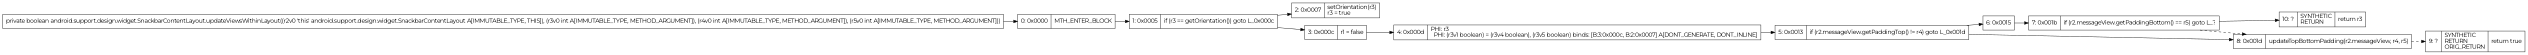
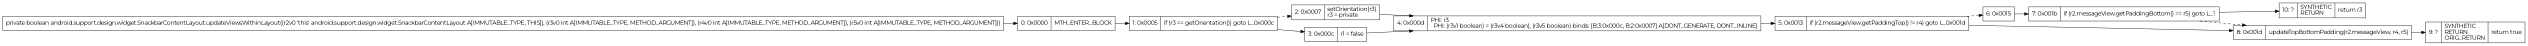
node "2: 0x0007": text "r3 = true" -> "r3 = private"
edge "1: 0x0005" -> "2: 0x0007": style solid -> dashed
edge "2: 0x0007" -> "4: 0x000d": added
edge "5: 0x0013" -> "6: 0x0015": style solid -> dashed
edge "8: 0x001d" -> "9: ?": style dashed -> solid
